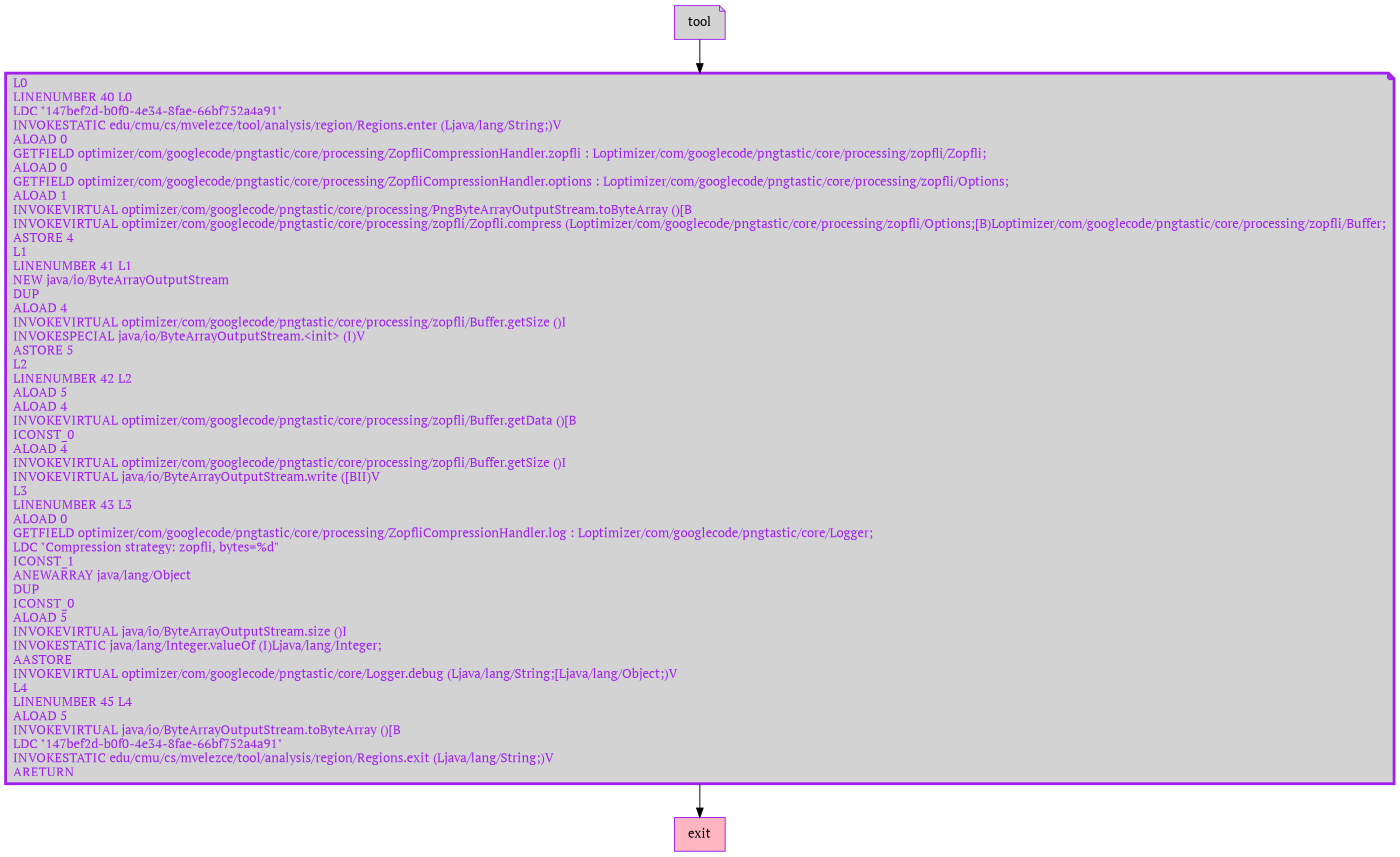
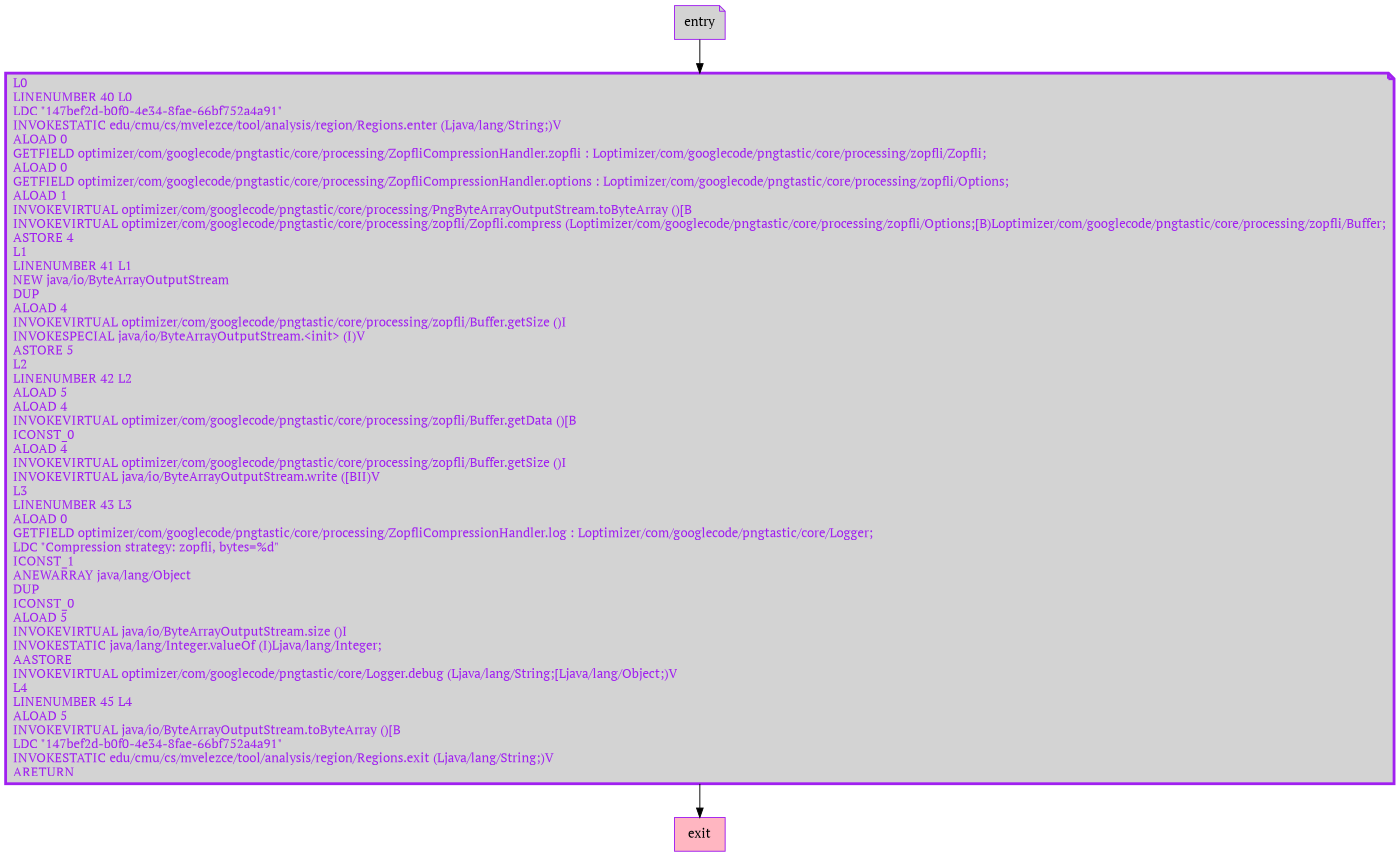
node "tool": label "tool" -> "entry"
